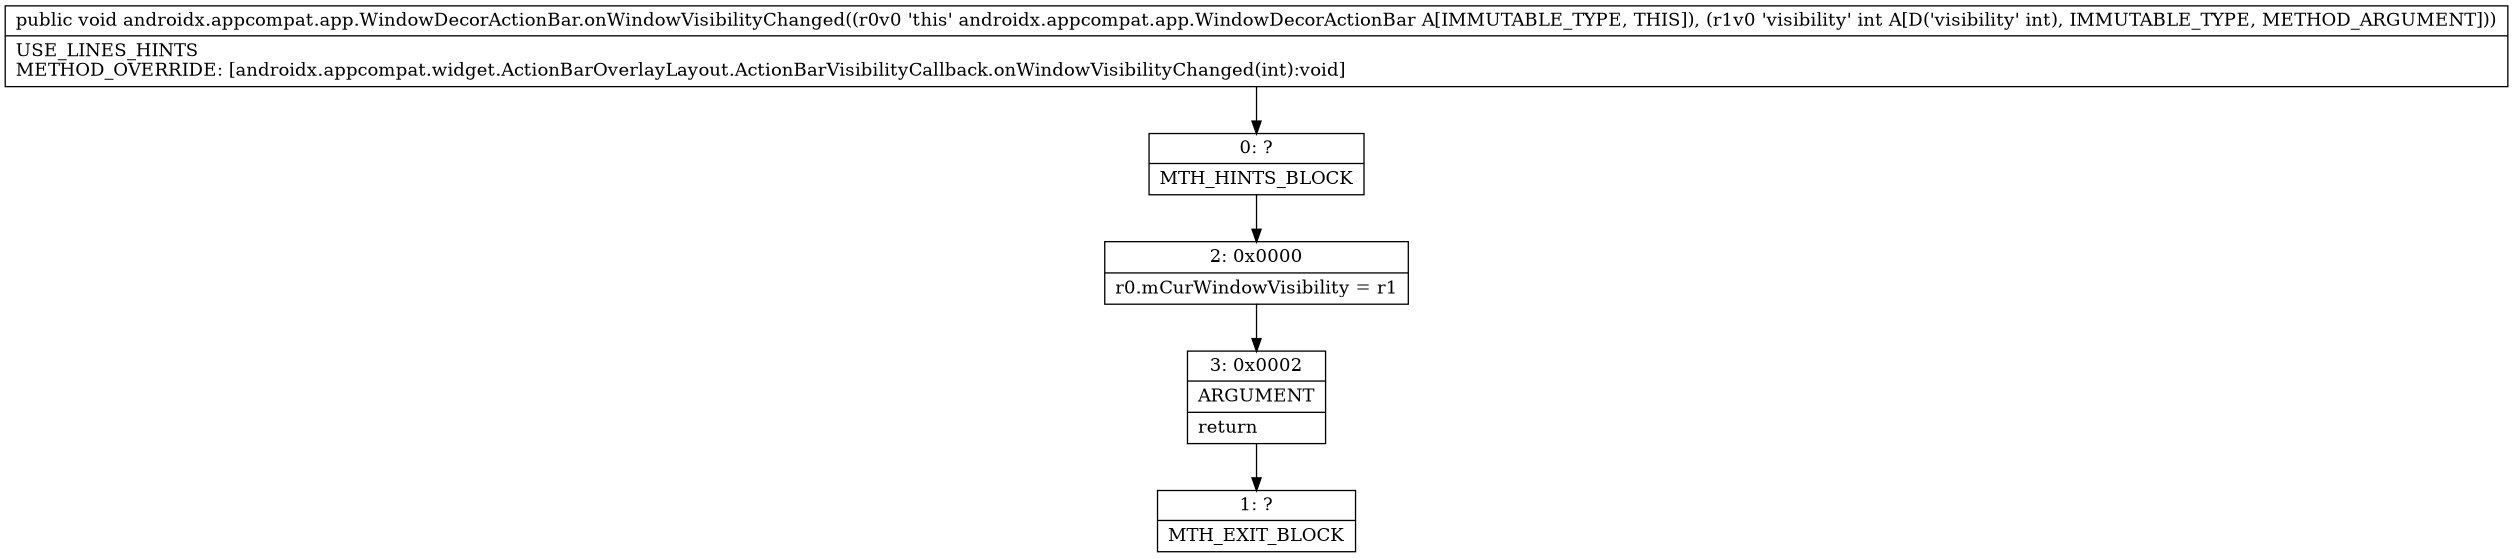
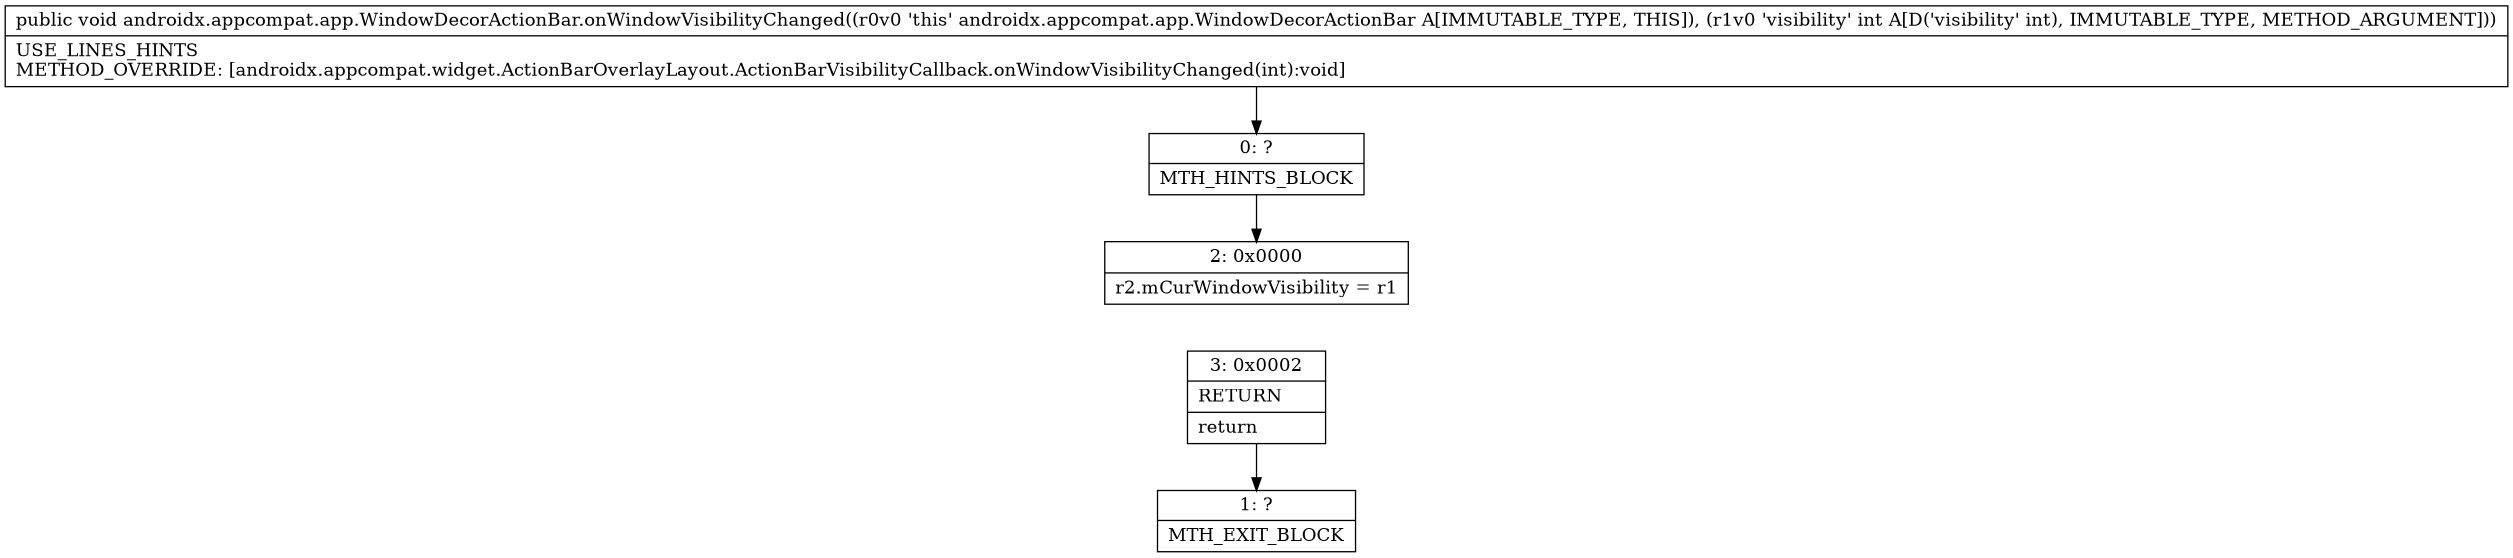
node "2: 0x0000": text "r0.mCurWindowVisibility = r1" -> "r2.mCurWindowVisibility = r1"
edge "2: 0x0000" -> "3: 0x0002": removed
node "3: 0x0002": text "ARGUMENT" -> "RETURN"
